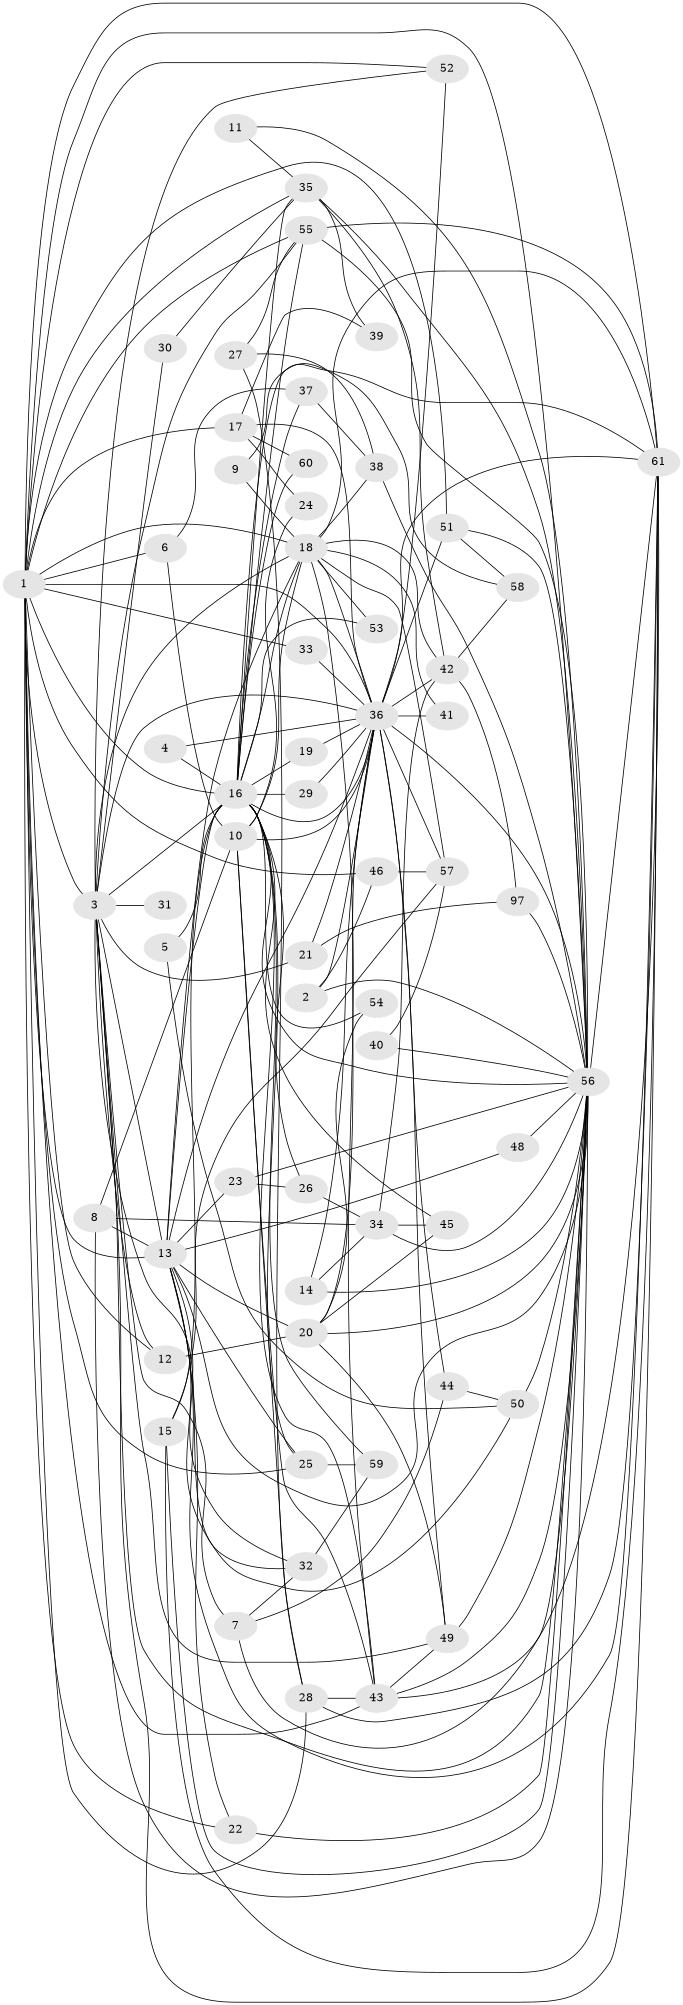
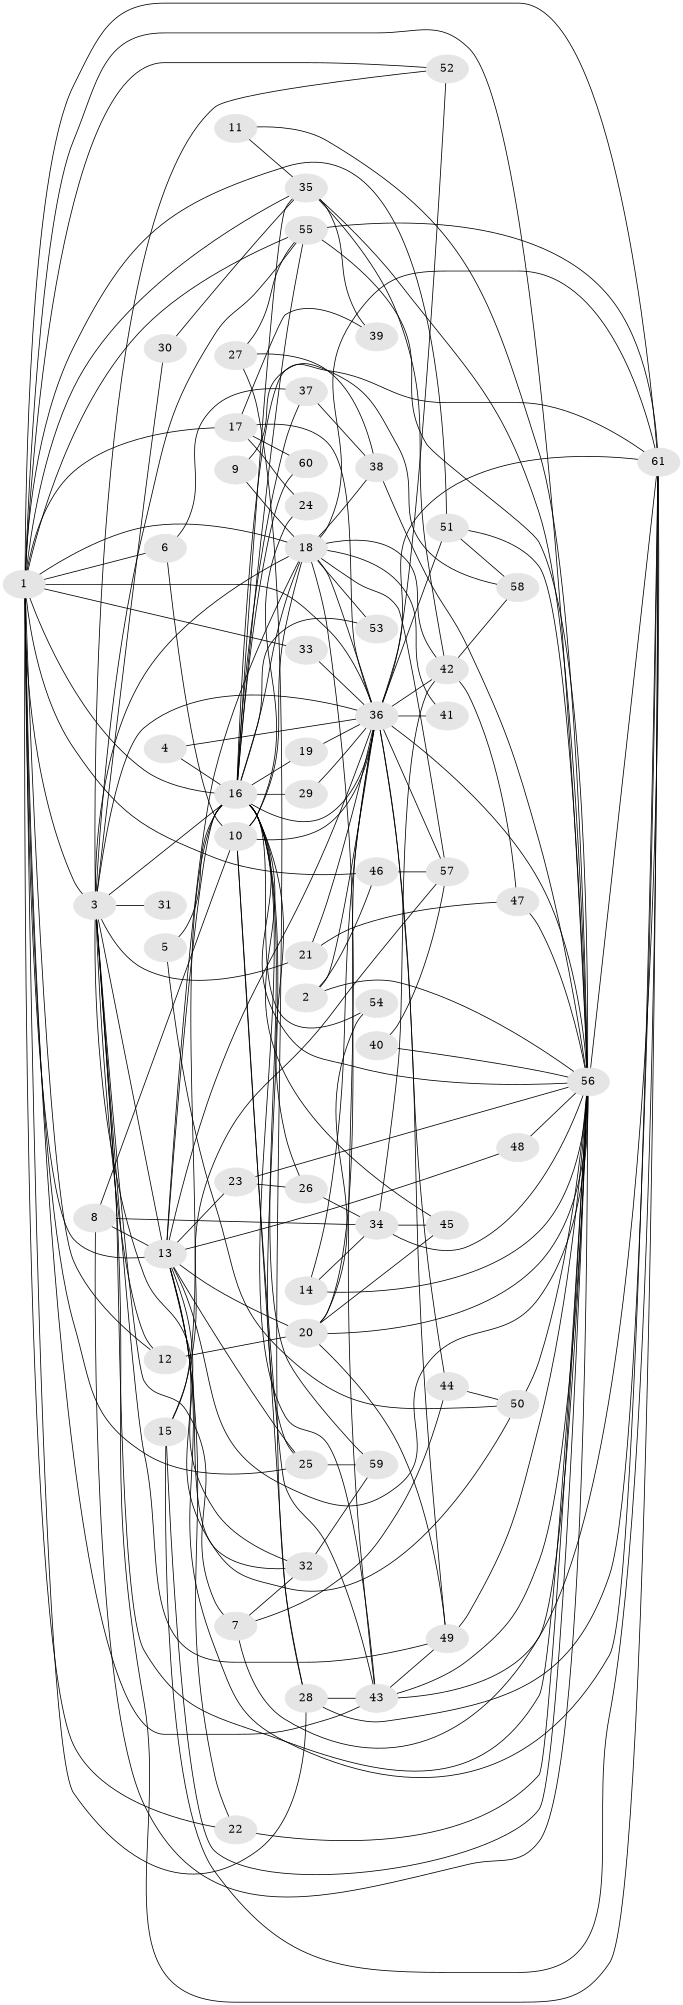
node "97": label "97" -> "47"
